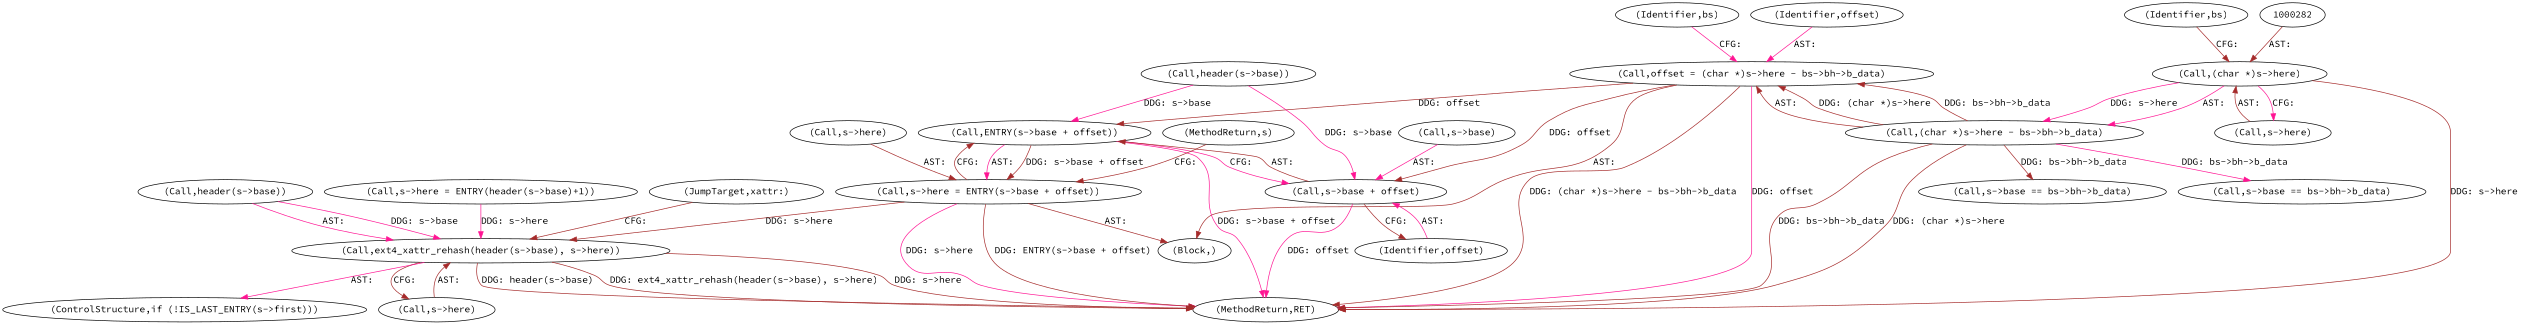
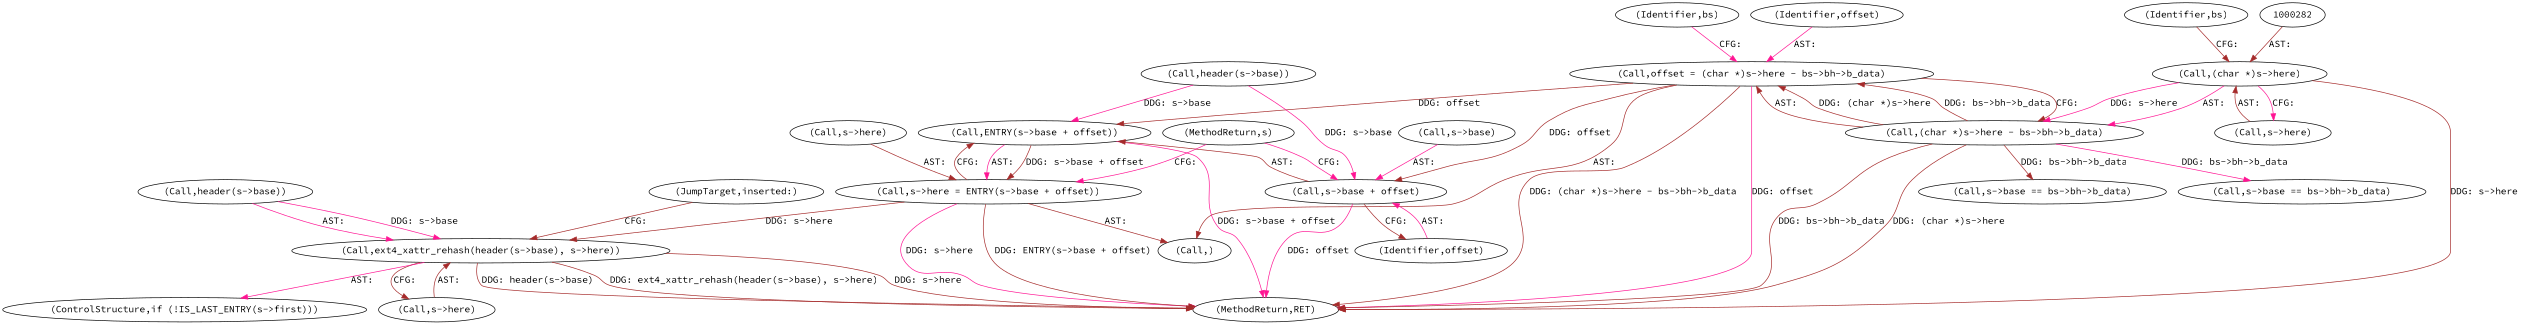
edge "(Call,offset = (char *)s->here - bs->bh->b_data)" -> "(Call,(char *)s->here - bs->bh->b_data)": added, label "CFG:"
edge "(Call,ENTRY(s->base + offset))" -> "(Call,s->base + offset)": now "(MethodReturn,s)" -> "(Call,s->base + offset)"
edge "(MethodReturn,s)" -> "(Call,s->here = ENTRY(s->base + offset))": color brown -> deeppink
node "(Call,s->here = ENTRY(header(s->base)+1))": removed
node "(JumpTarget,xattr:)": label "(JumpTarget,xattr:)" -> "(JumpTarget,inserted:)"
node "(Block,)": label "(Block,)" -> "(Call,)"
